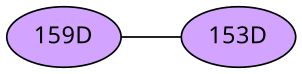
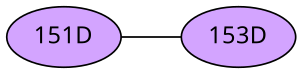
node "159D": label "159D" -> "151D"
